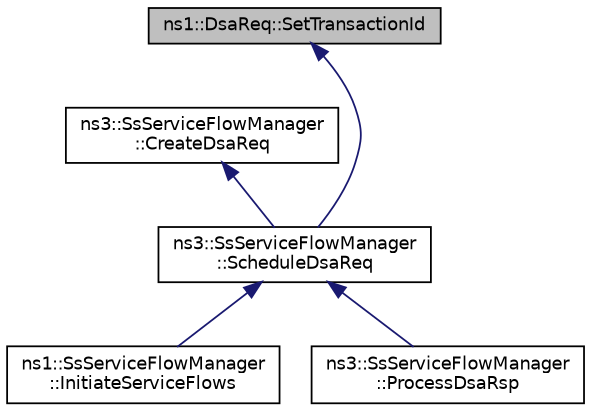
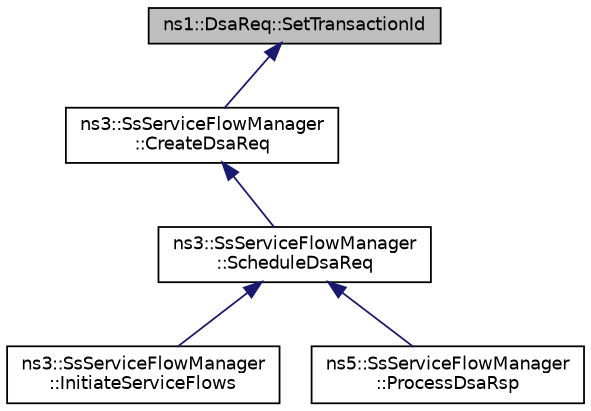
edge "ns3::SsServiceFlowManager ::ScheduleDsaReq" -> "ns1::DsaReq::SetTransactionId": now "ns3::SsServiceFlowManager ::CreateDsaReq" -> "ns1::DsaReq::SetTransactionId"
node "ns1::SsServiceFlowManager ::InitiateServiceFlows": label "ns1::SsServiceFlowManager ::InitiateServiceFlows" -> "ns3::SsServiceFlowManager ::InitiateServiceFlows"
node "ns3::SsServiceFlowManager ::ProcessDsaRsp": label "ns3::SsServiceFlowManager ::ProcessDsaRsp" -> "ns5::SsServiceFlowManager ::ProcessDsaRsp"
